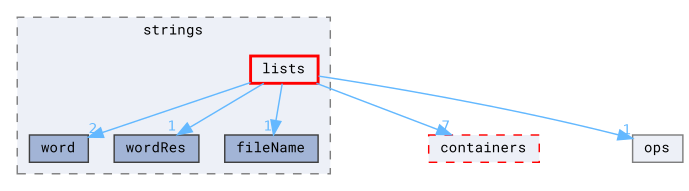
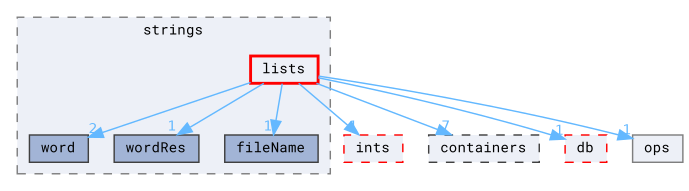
node "ints": added
node "containers": color red -> grey25
node "db": added
